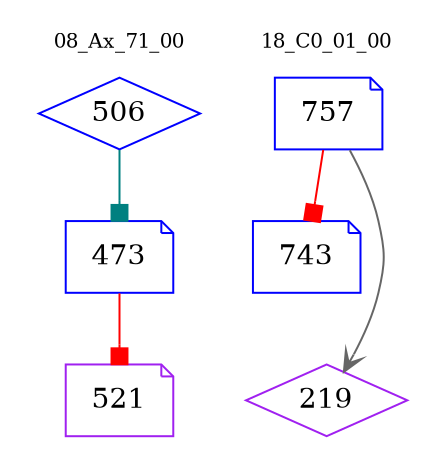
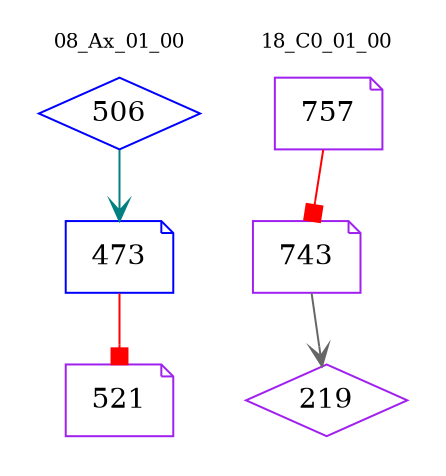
cluster "08_Ax_71_00": label "08_Ax_71_00" -> "08_Ax_01_00"
node "757": color blue -> purple
edge "506" -> "473": arrowhead box -> vee
edge "757" -> "219": now "743" -> "219"
node "743": color blue -> purple
